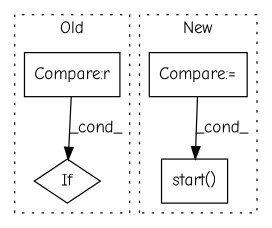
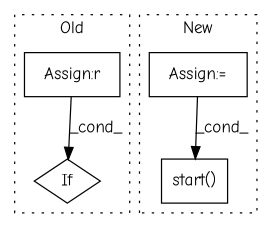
node "Compare:r": label "Compare:r" -> "Assign:r"
node "Compare:=": label "Compare:=" -> "Assign:="
